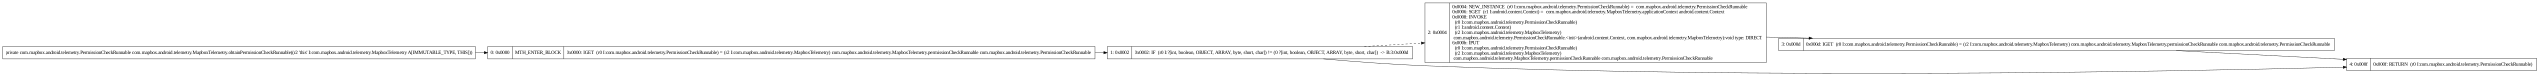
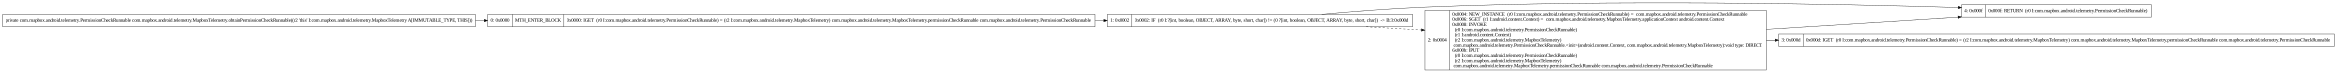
edge "3: 0x000d" -> "4: 0x000f": now "2: 0x0004" -> "4: 0x000f"
